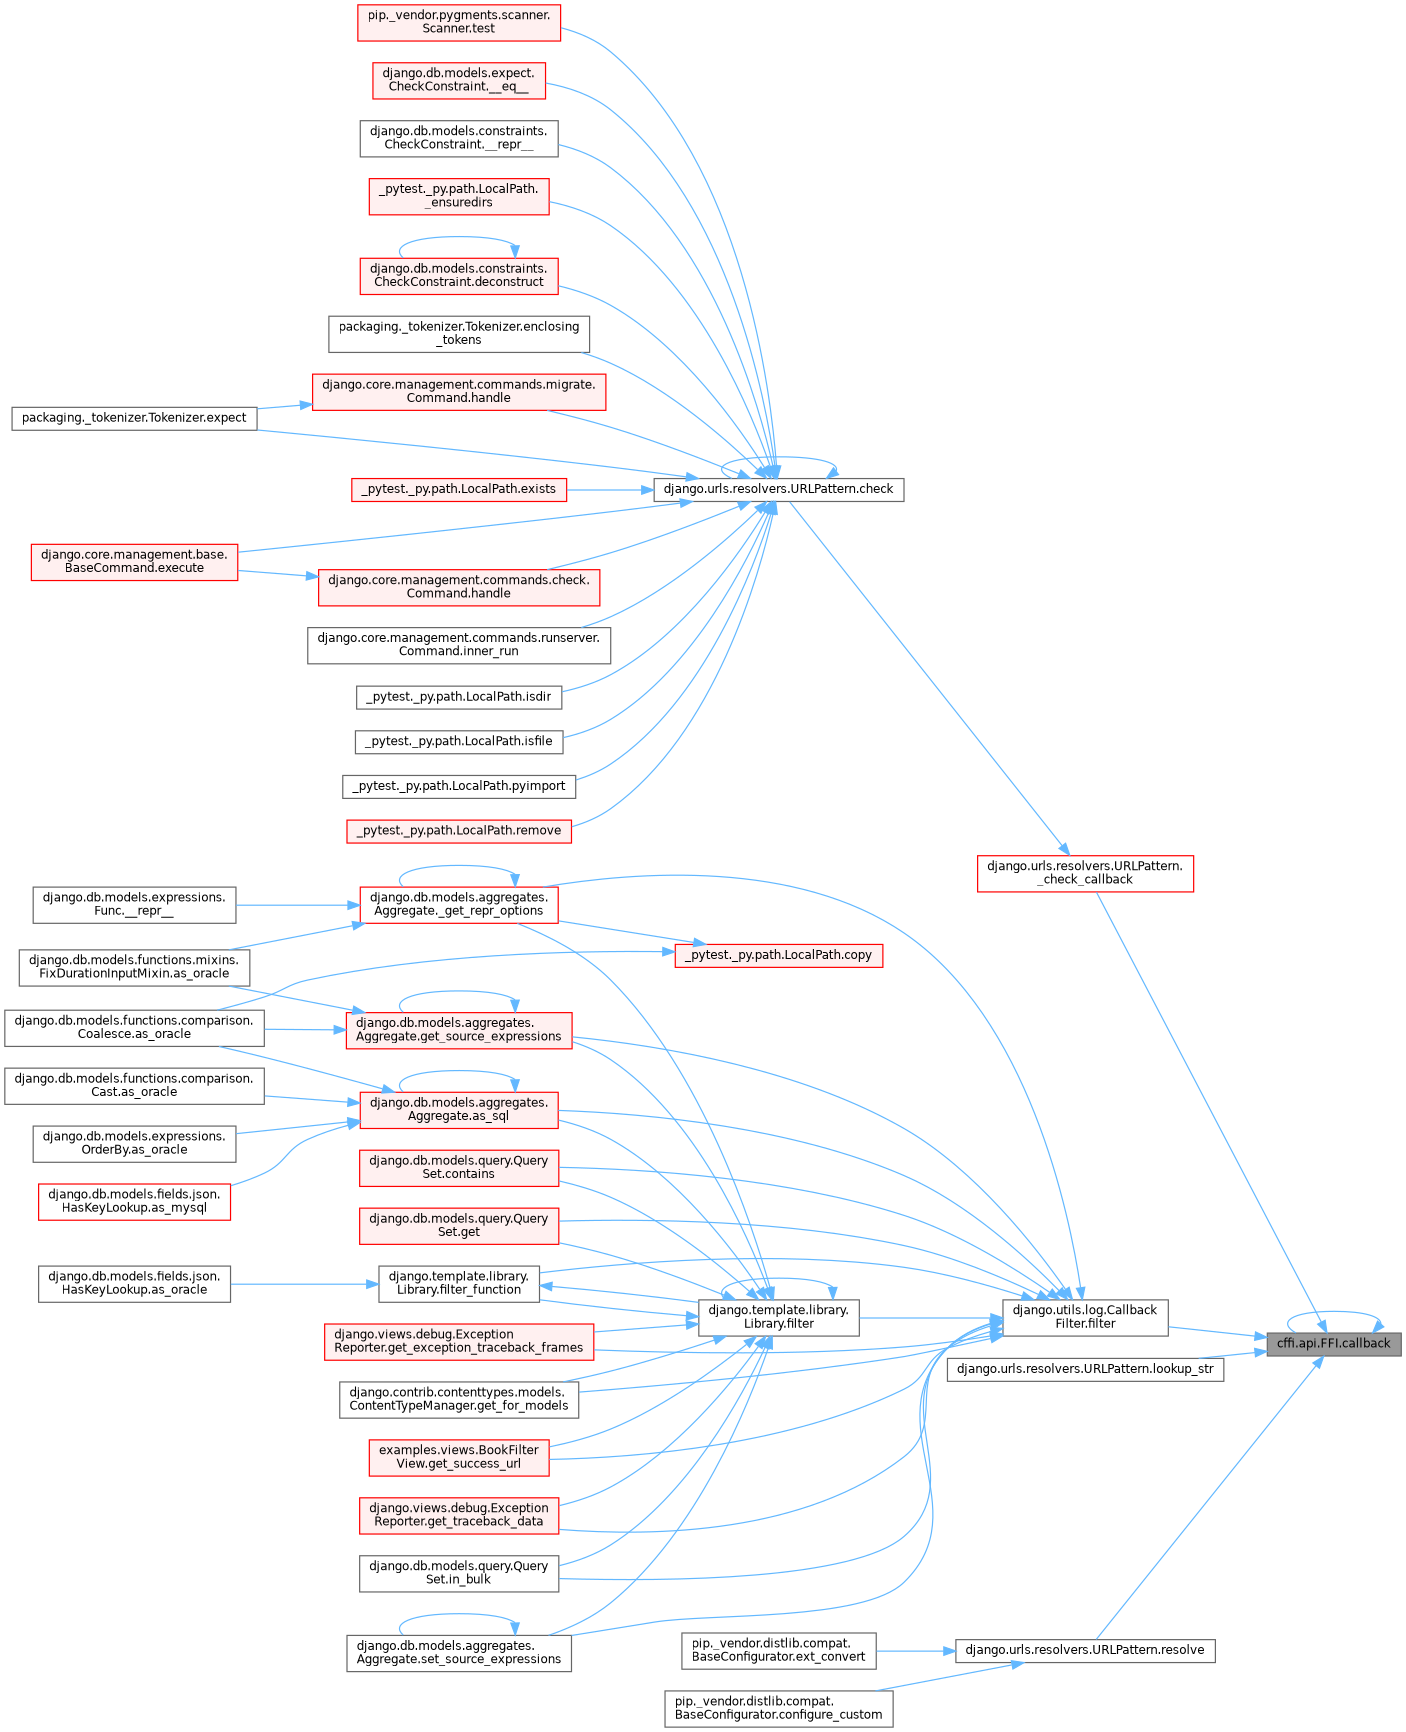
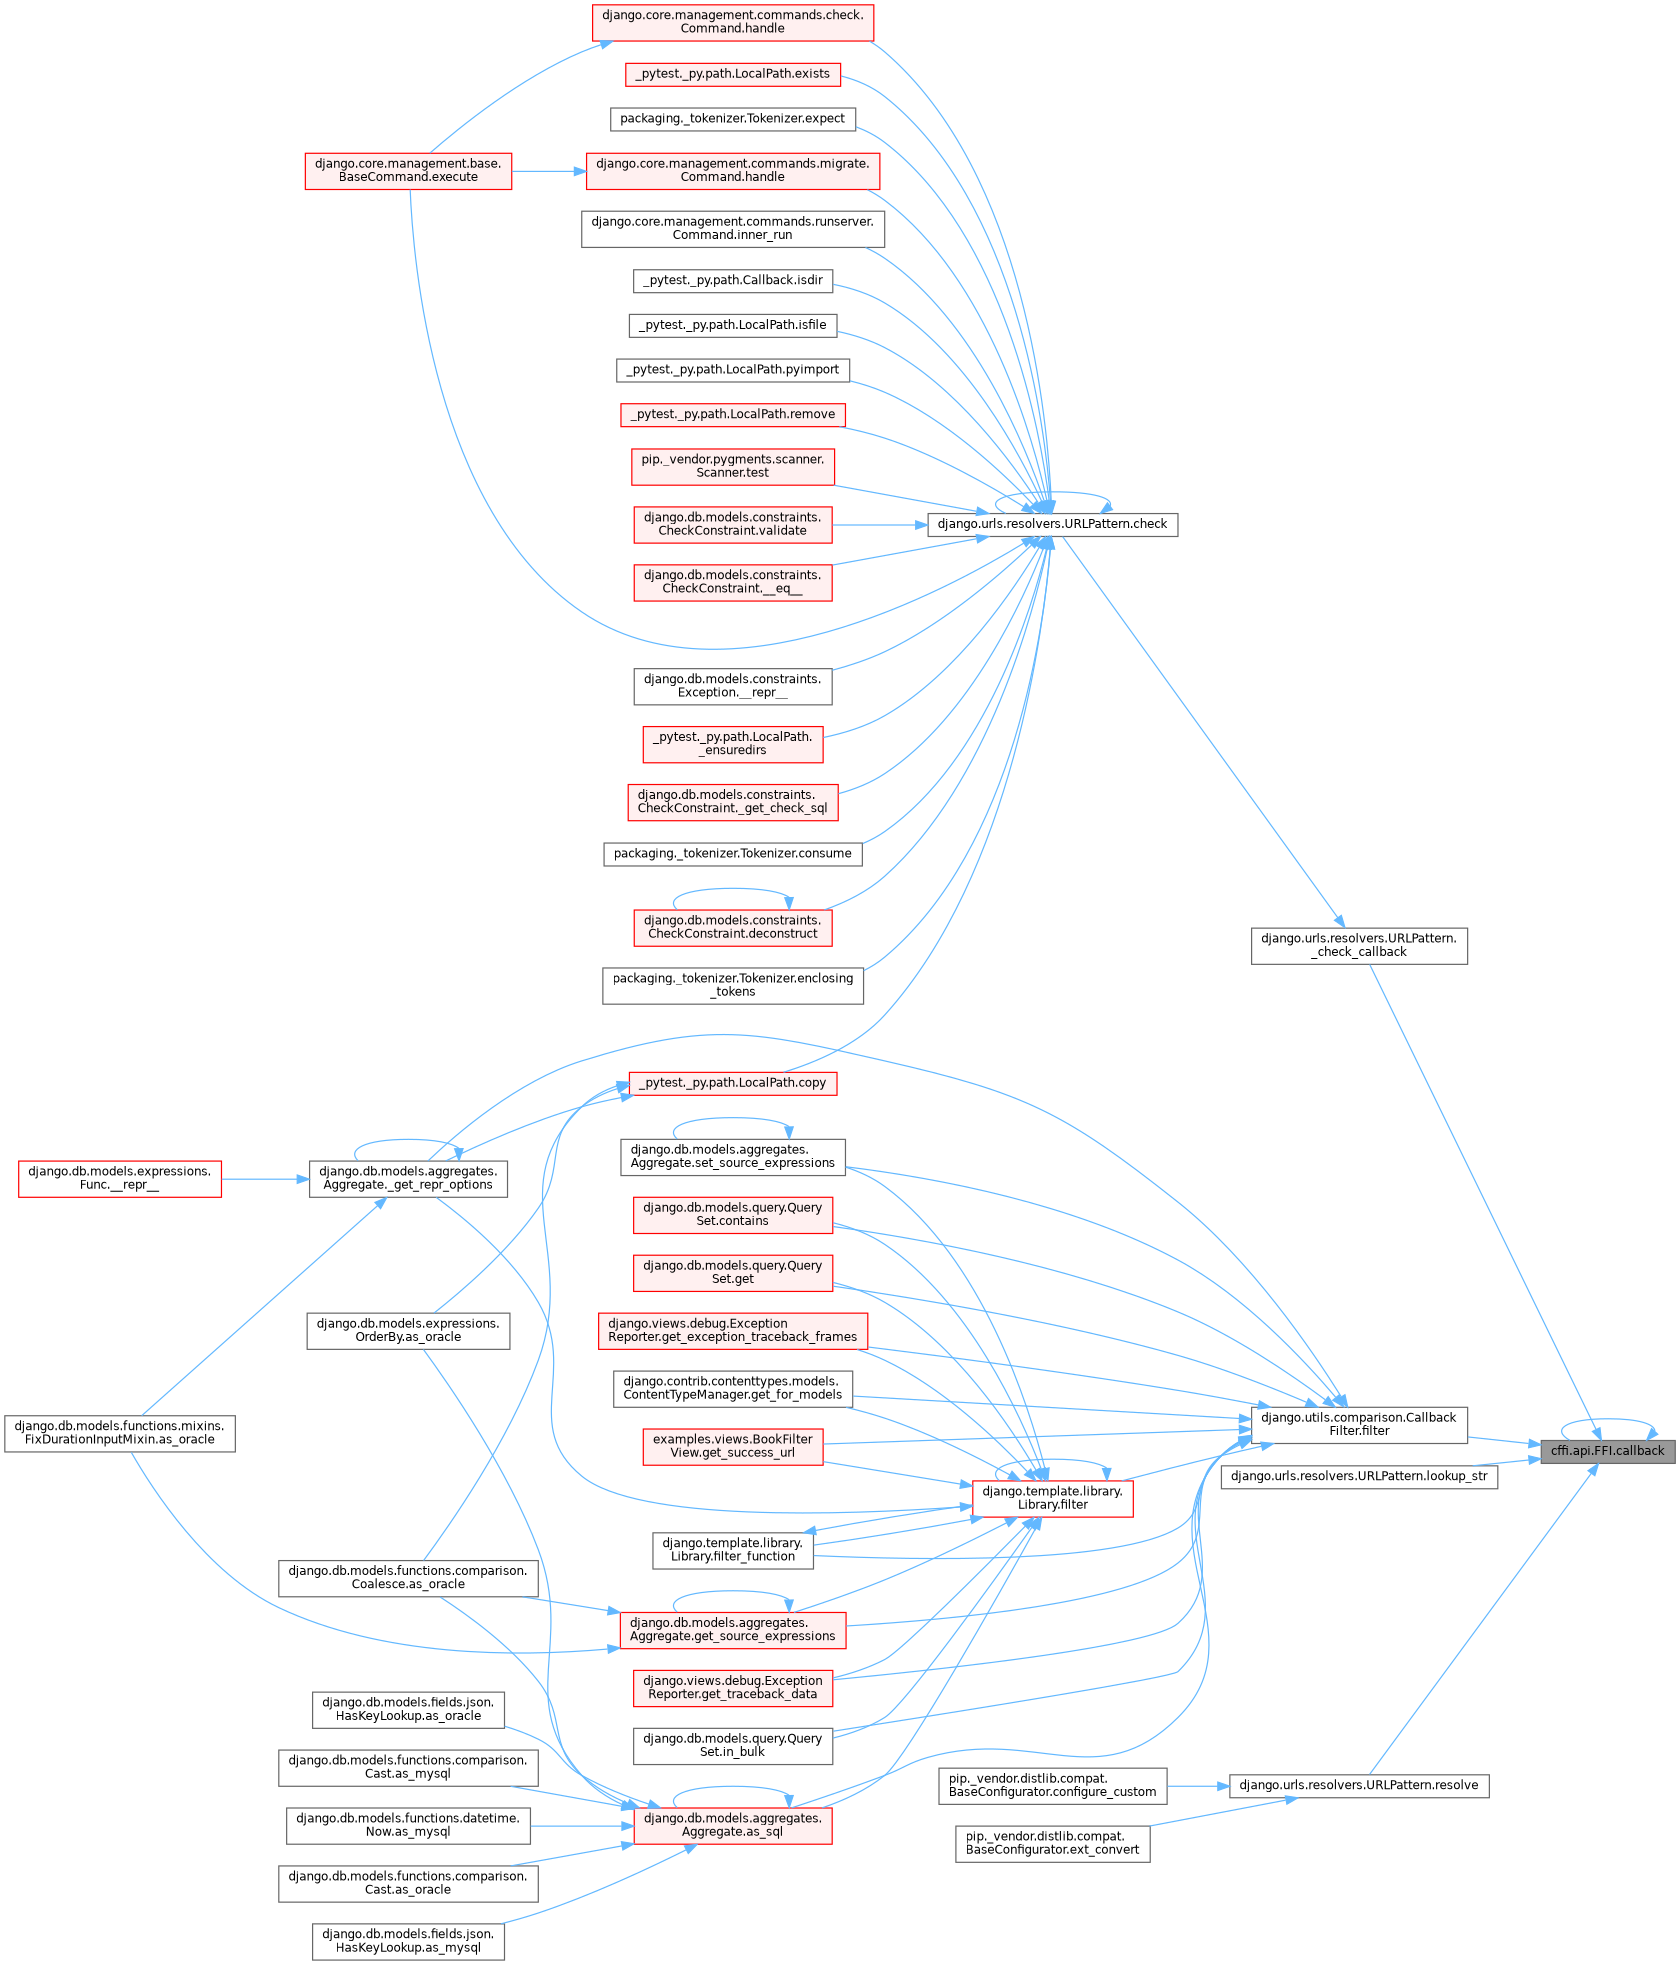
node "django.db.models.expect. CheckConstraint.__eq__": label "django.db.models.expect. CheckConstraint.__eq__" -> "django.db.models.constraints. CheckConstraint.__eq__"
node "django.db.models.constraints. CheckConstraint.__repr__": label "django.db.models.constraints. CheckConstraint.__repr__" -> "django.db.models.constraints. Exception.__repr__"
edge "packaging._tokenizer.Tokenizer.expect" -> "django.core.management.commands.migrate. Command.handle": now "django.core.management.base. BaseCommand.execute" -> "django.core.management.commands.migrate. Command.handle"
node "django.db.models.constraints. CheckConstraint.validate": added
node "_pytest._py.path.LocalPath.isdir": label "_pytest._py.path.LocalPath.isdir" -> "_pytest._py.path.Callback.isdir"
node "django.db.models.constraints. CheckConstraint._get_check_sql": added
edge "_pytest._py.path.LocalPath.copy" -> "django.urls.resolvers.URLPattern.check": added
node "packaging._tokenizer.Tokenizer.consume": added
node "django.urls.resolvers.URLPattern. _check_callback": color red -> grey40
node "django.db.models.expressions. Func.__repr__": color grey40 -> red
node "django.db.models.aggregates. Aggregate._get_repr_options": color red -> grey40
node "django.db.models.fields.json. HasKeyLookup.as_mysql": color red -> grey40
edge "django.db.models.expressions. OrderBy.as_oracle" -> "_pytest._py.path.LocalPath.copy": added
edge "django.db.models.fields.json. HasKeyLookup.as_oracle" -> "django.template.library. Library.filter_function": now "django.db.models.fields.json. HasKeyLookup.as_oracle" -> "django.db.models.aggregates. Aggregate.as_sql"
node "django.template.library. Library.filter": color grey40 -> red
node "django.utils.log.Callback Filter.filter": label "django.utils.log.Callback Filter.filter" -> "django.utils.comparison.Callback Filter.filter"
node "django.db.models.functions.comparison. Cast.as_mysql": added
node "django.db.models.functions.datetime. Now.as_mysql": added
